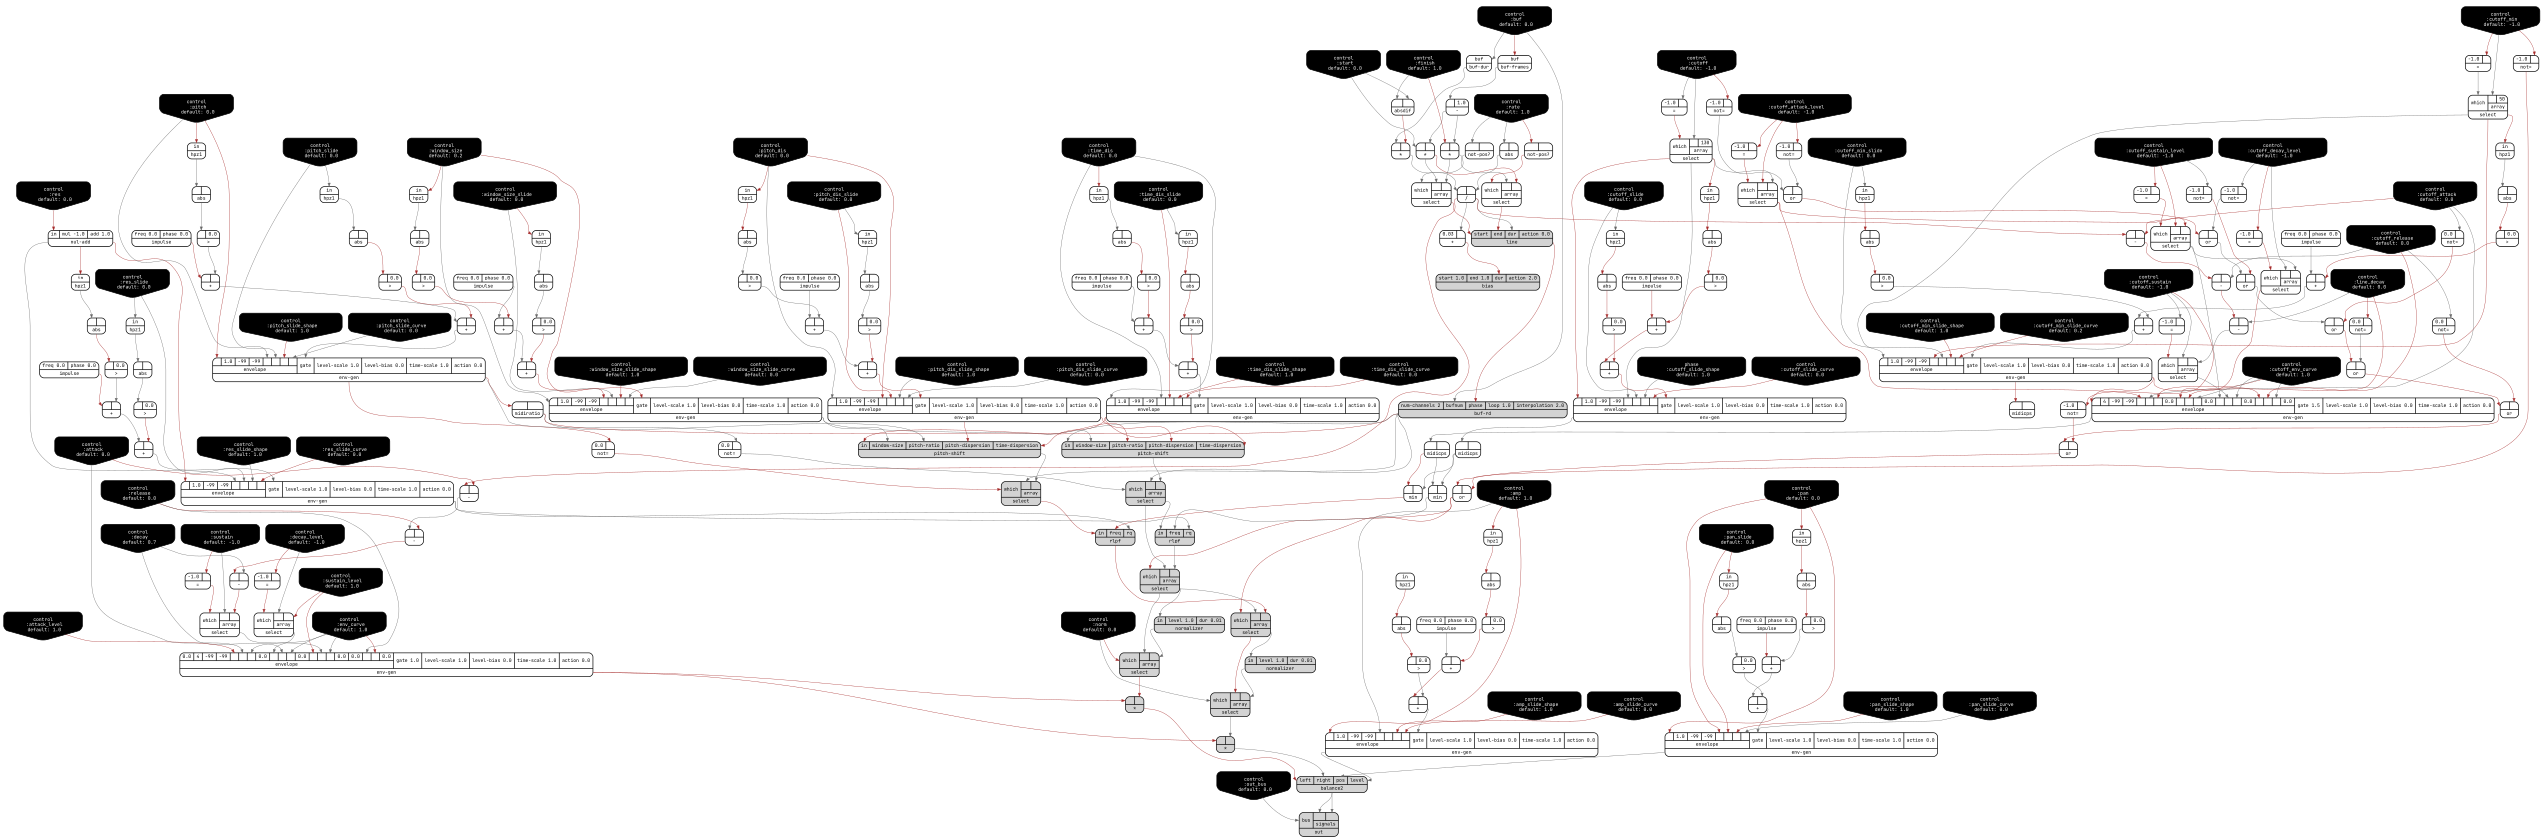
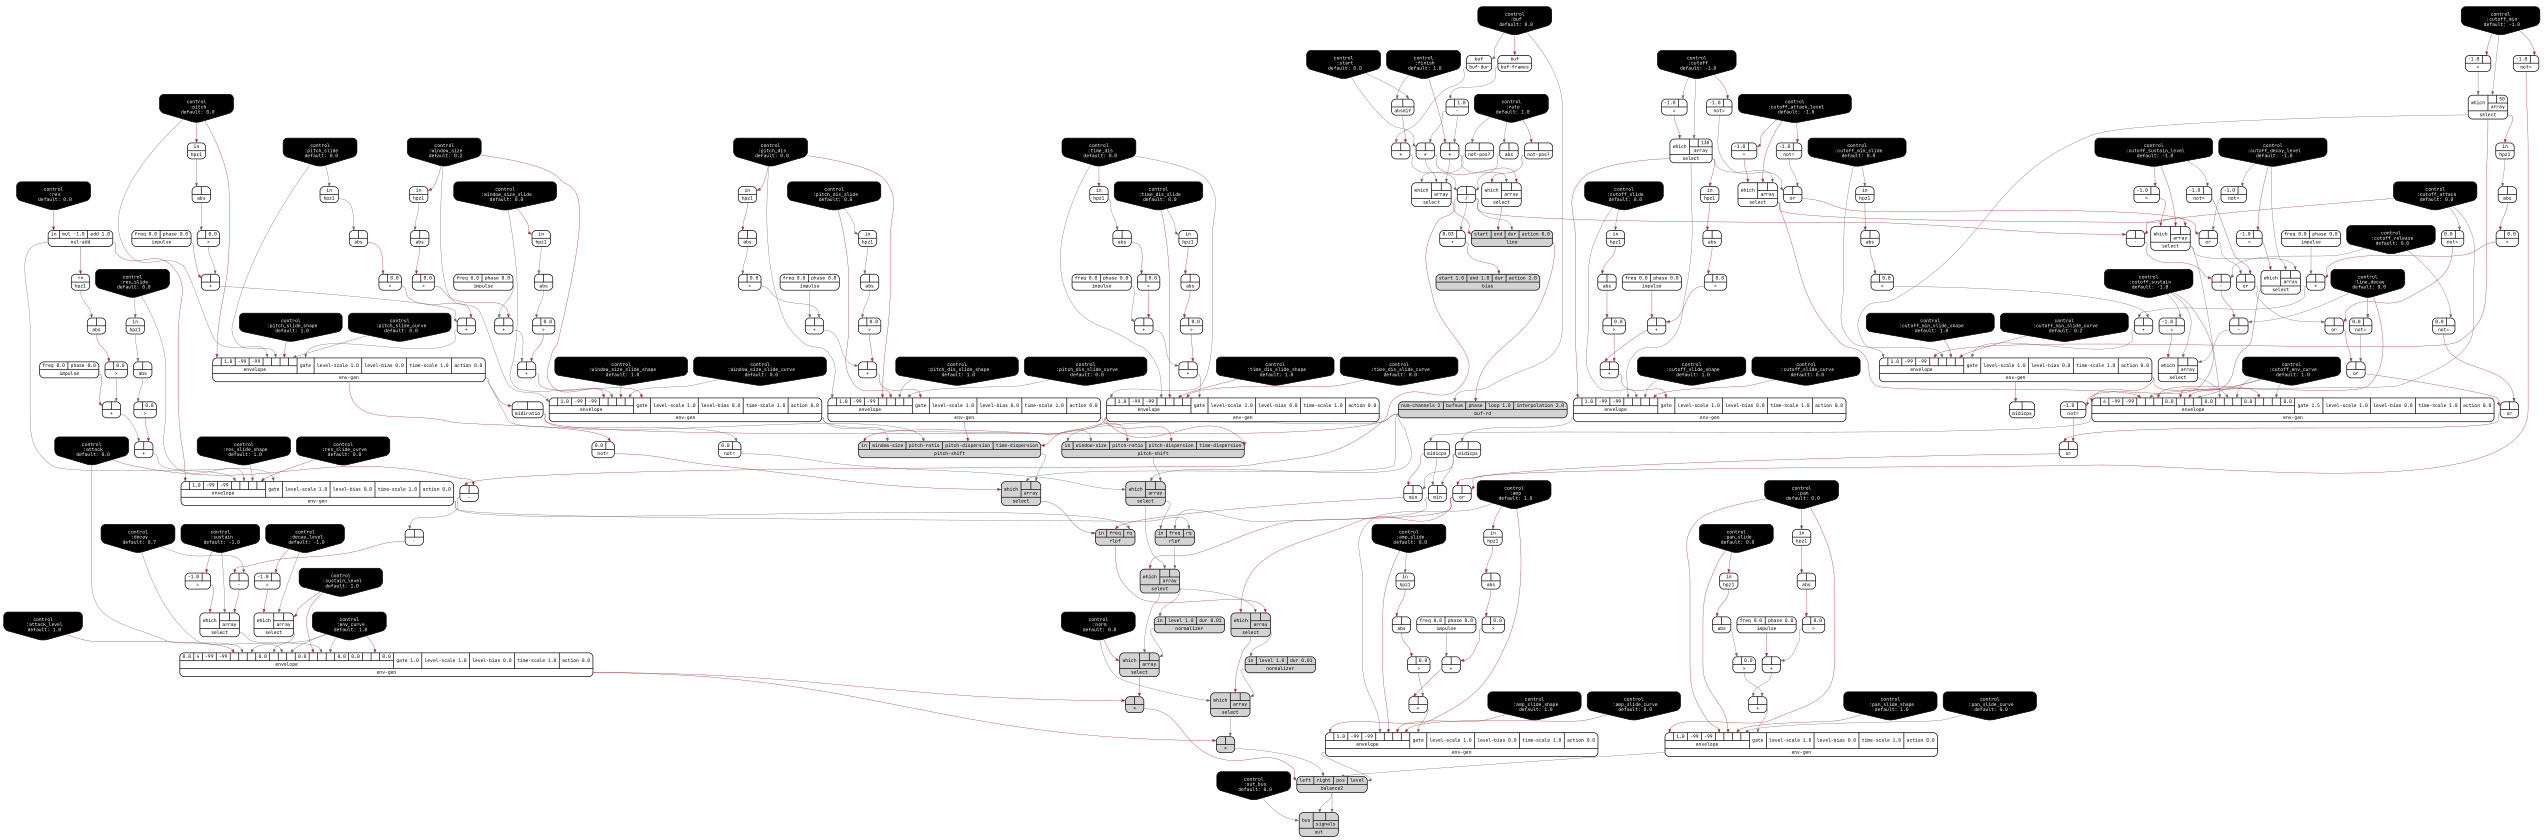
node "phase :cutoff_slide_shape default: 1.0": label "phase :cutoff_slide_shape default: 1.0" -> "control :cutoff_slide_shape default: 1.0"
edge "control :cutoff_release default: 0.0" -> "4": removed
node "control :release default: 0.0": removed
node "control :amp_slide default: 0.0": added
